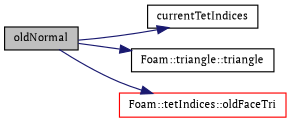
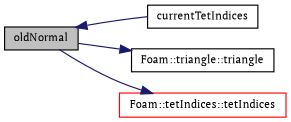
edge "oldNormal" -> "currentTetIndices": reversed
node "Foam::tetIndices::oldFaceTri": label "Foam::tetIndices::oldFaceTri" -> "Foam::tetIndices::tetIndices"
